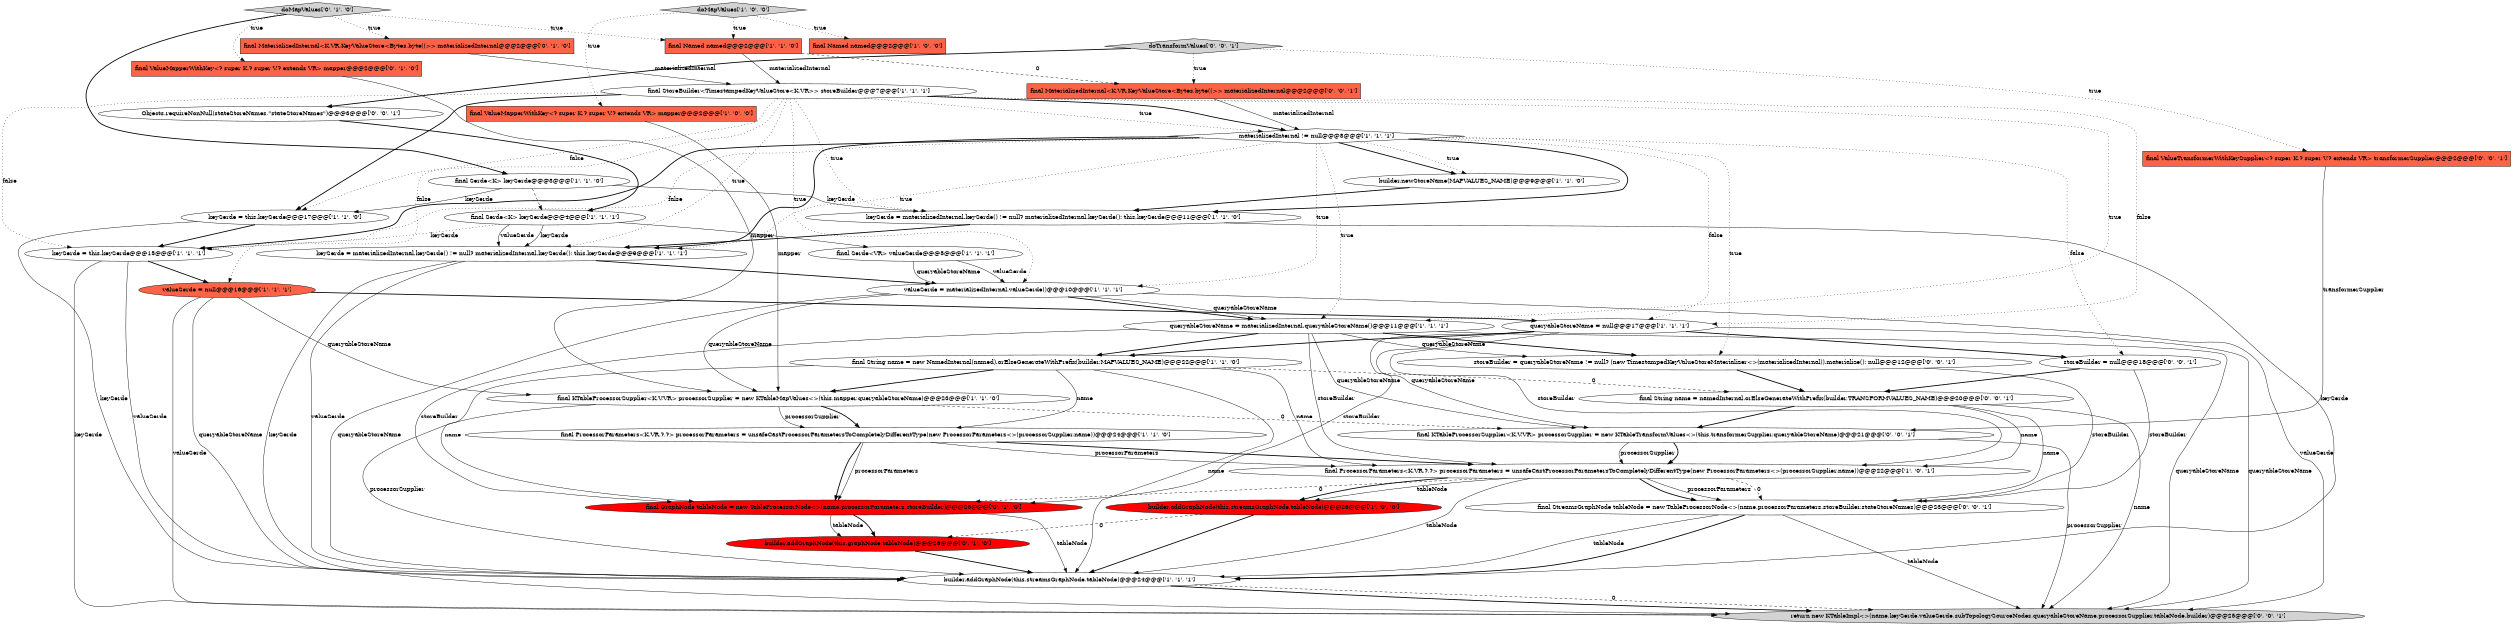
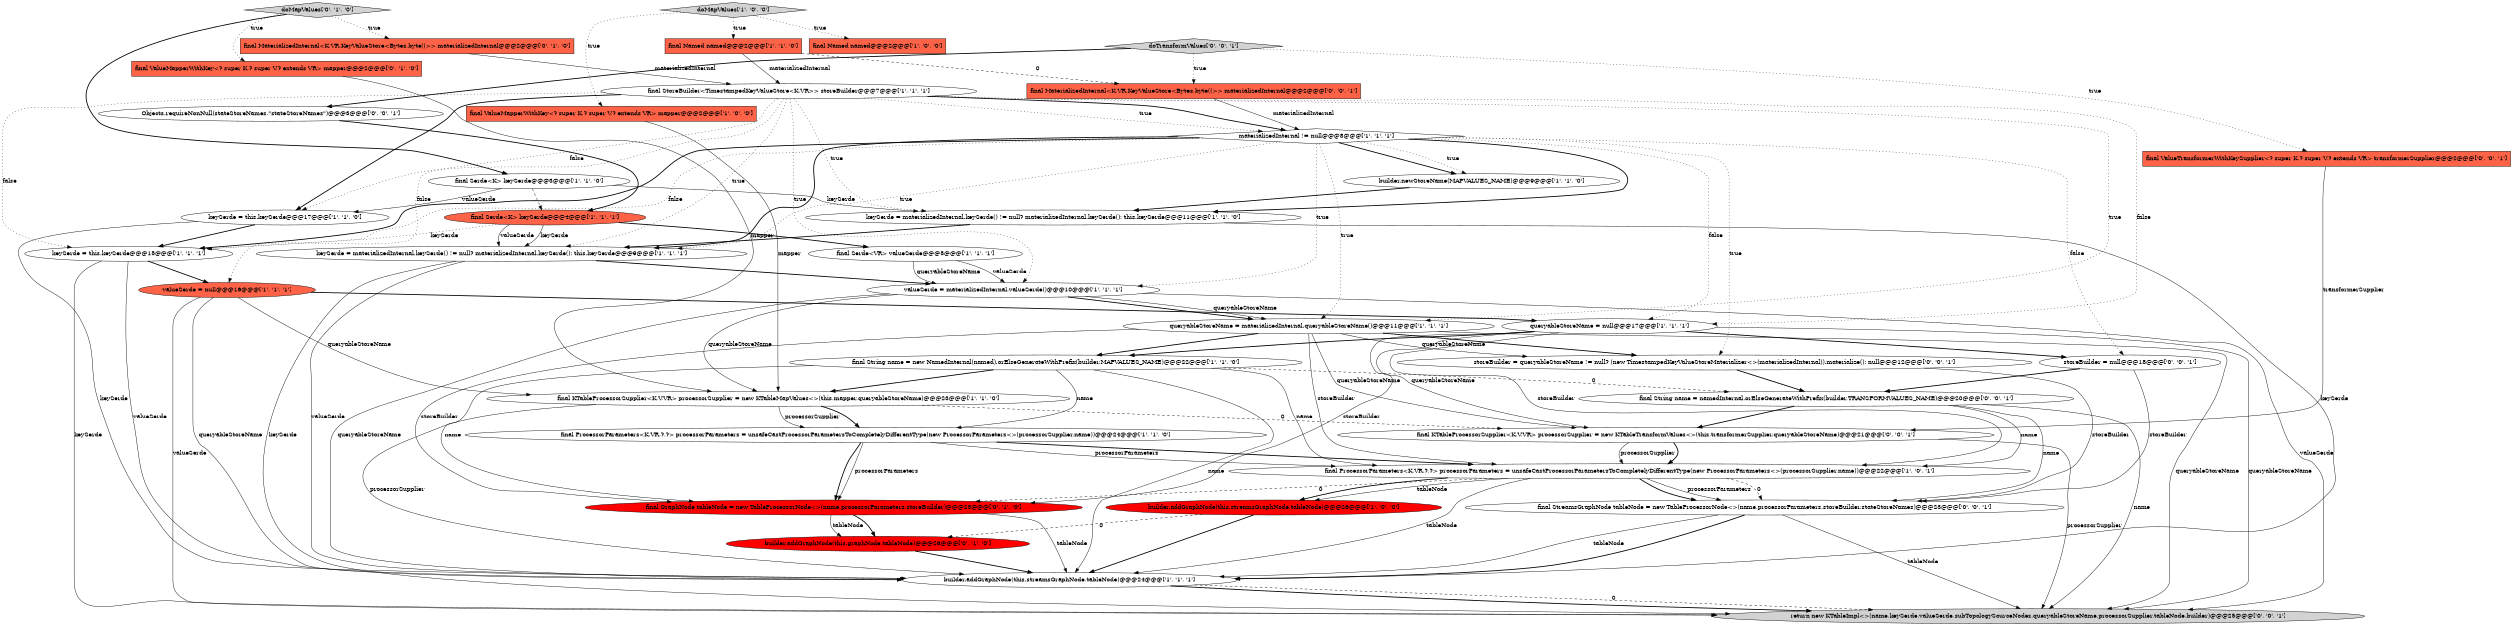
edge "doMapValues['0', '1', '0']" -> "final Named named@@@2@@@['1', '1', '0']": removed, label "true"
edge "final Serde<K> keySerde@@@3@@@['1', '1', '0']" -> "keySerde = this.keySerde@@@17@@@['1', '1', '0']": label "keySerde" -> "valueSerde"
node "final Serde<K> keySerde@@@4@@@['1', '1', '1']": fillcolor white -> tomato
edge "final Serde<K> keySerde@@@4@@@['1', '1', '1']" -> "final Serde<VR> valueSerde@@@5@@@['1', '1', '1']": style solid -> bold
